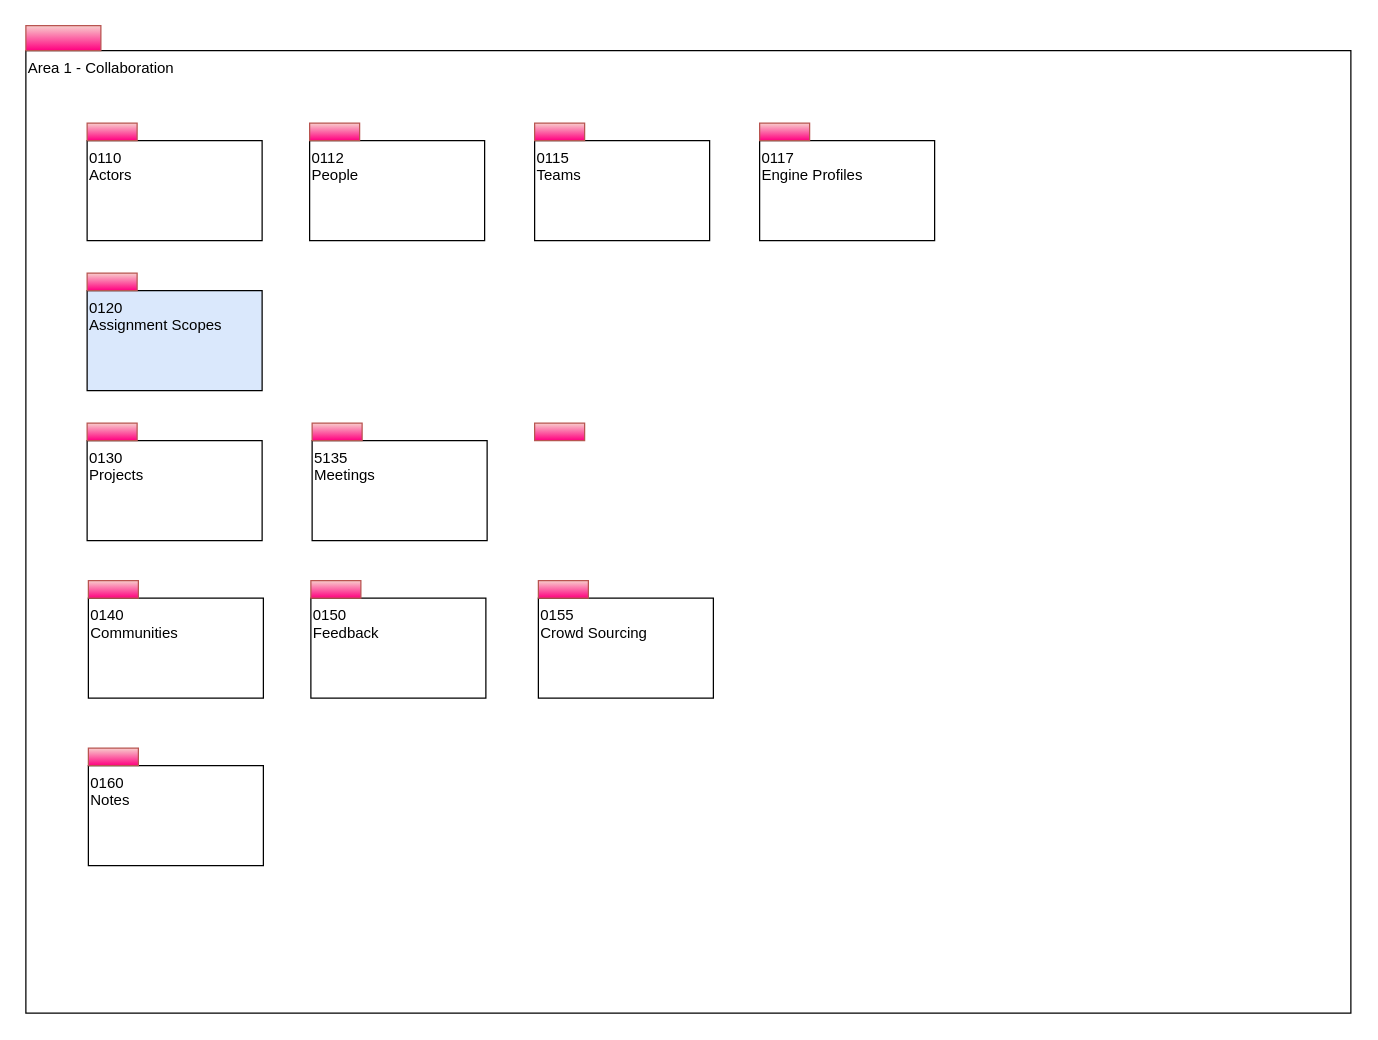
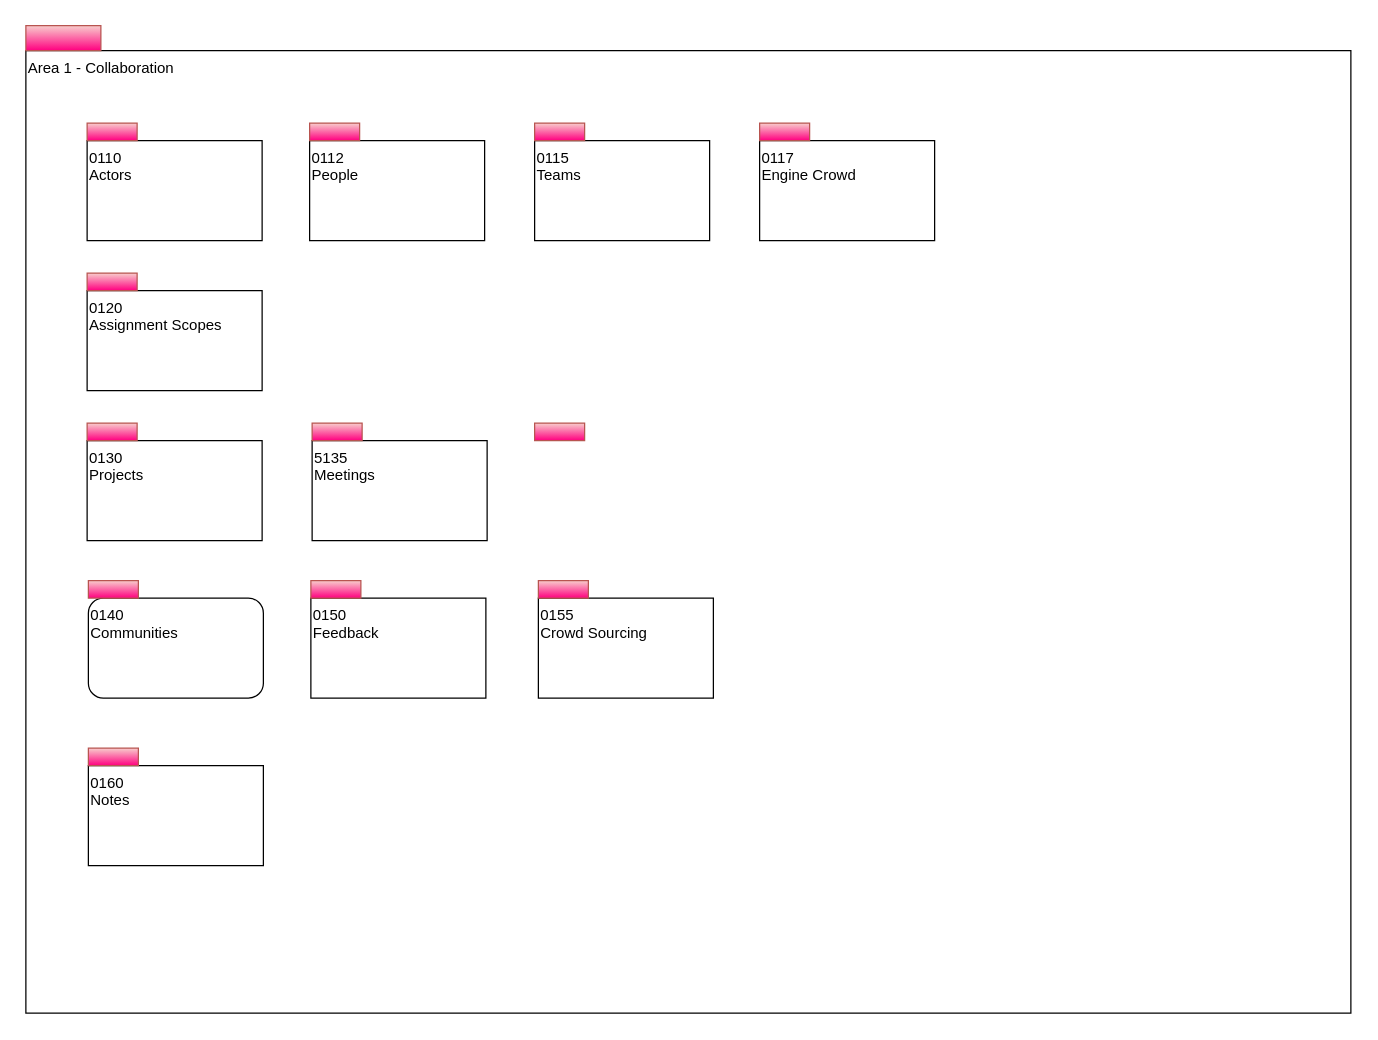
node "0117 Engine Profiles": label "0117 Engine Profiles" -> "0117 Engine Crowd"
node "0120 Assignment Scopes": fillcolor #dae8fc -> #ffffff
node "0140 Communities": shape rectangle -> rounded rectangle
